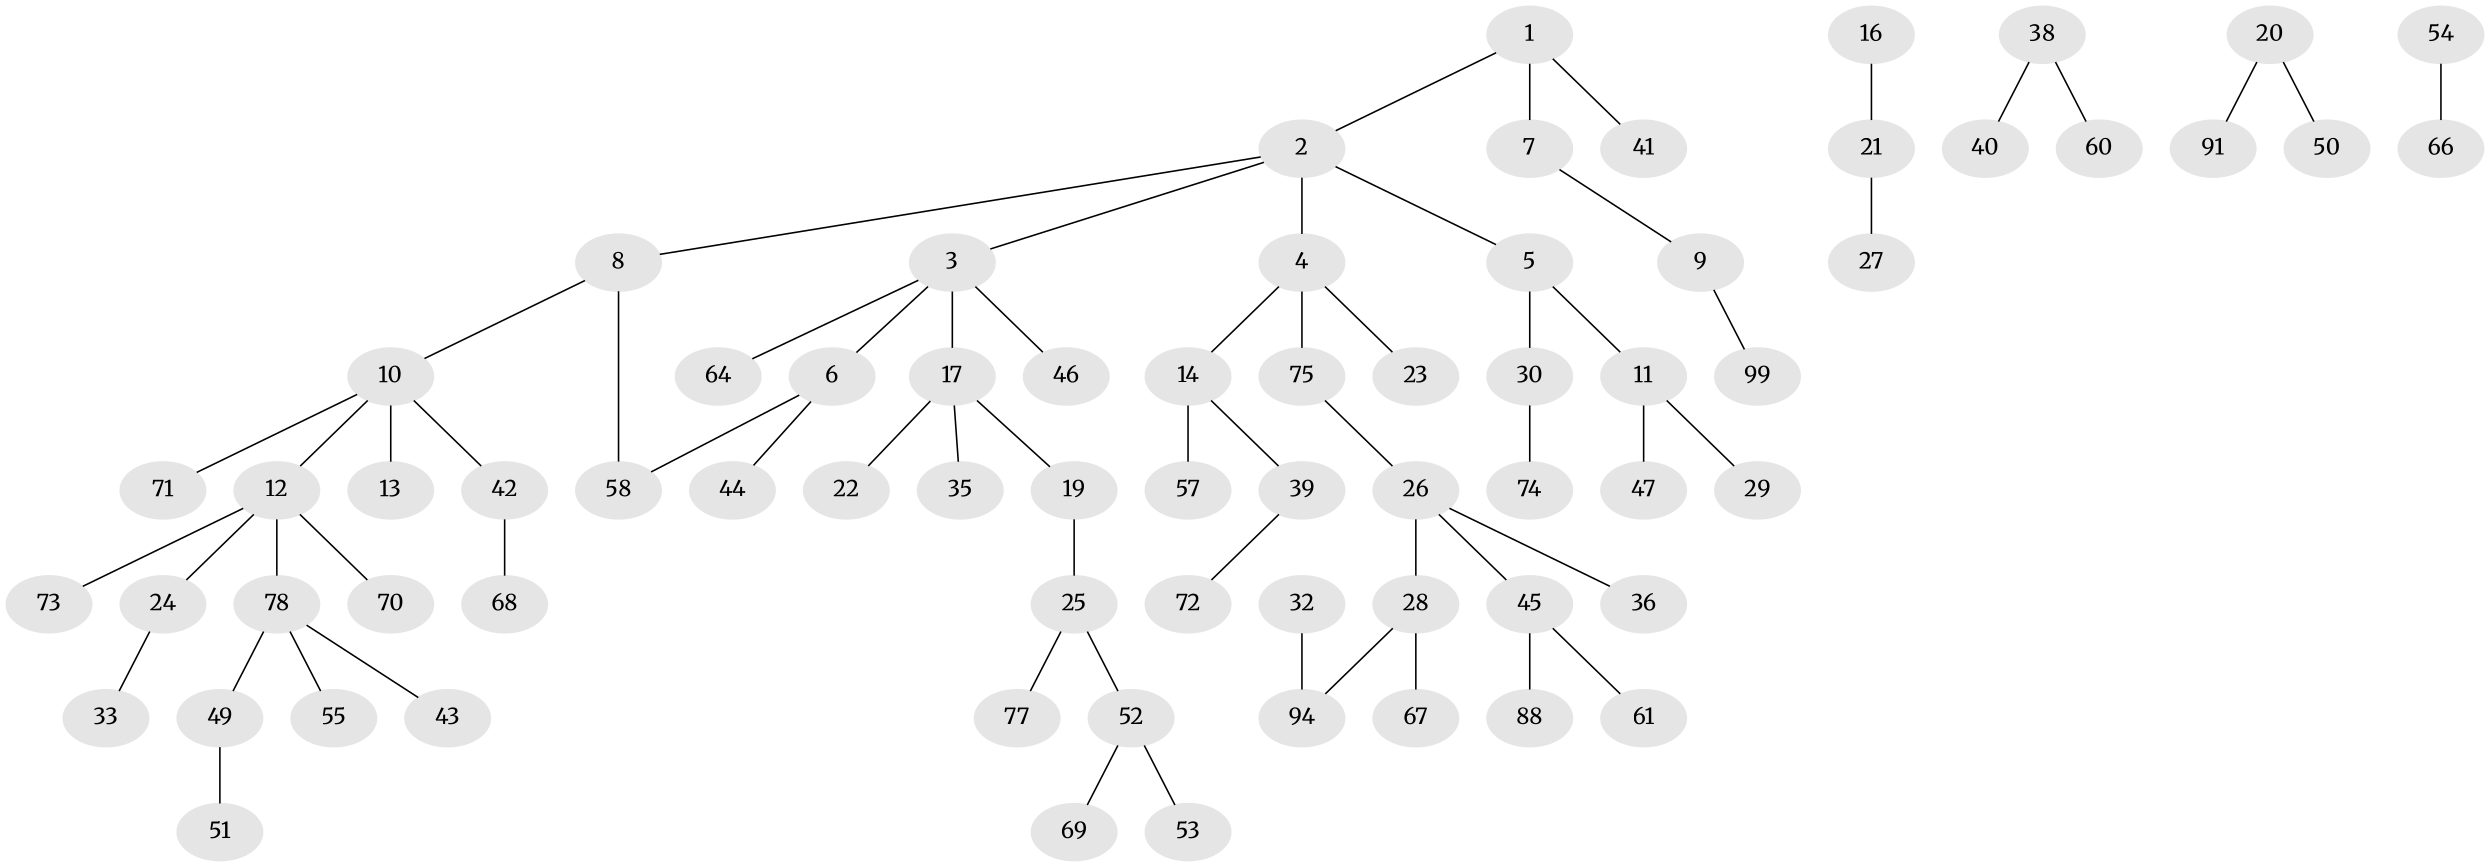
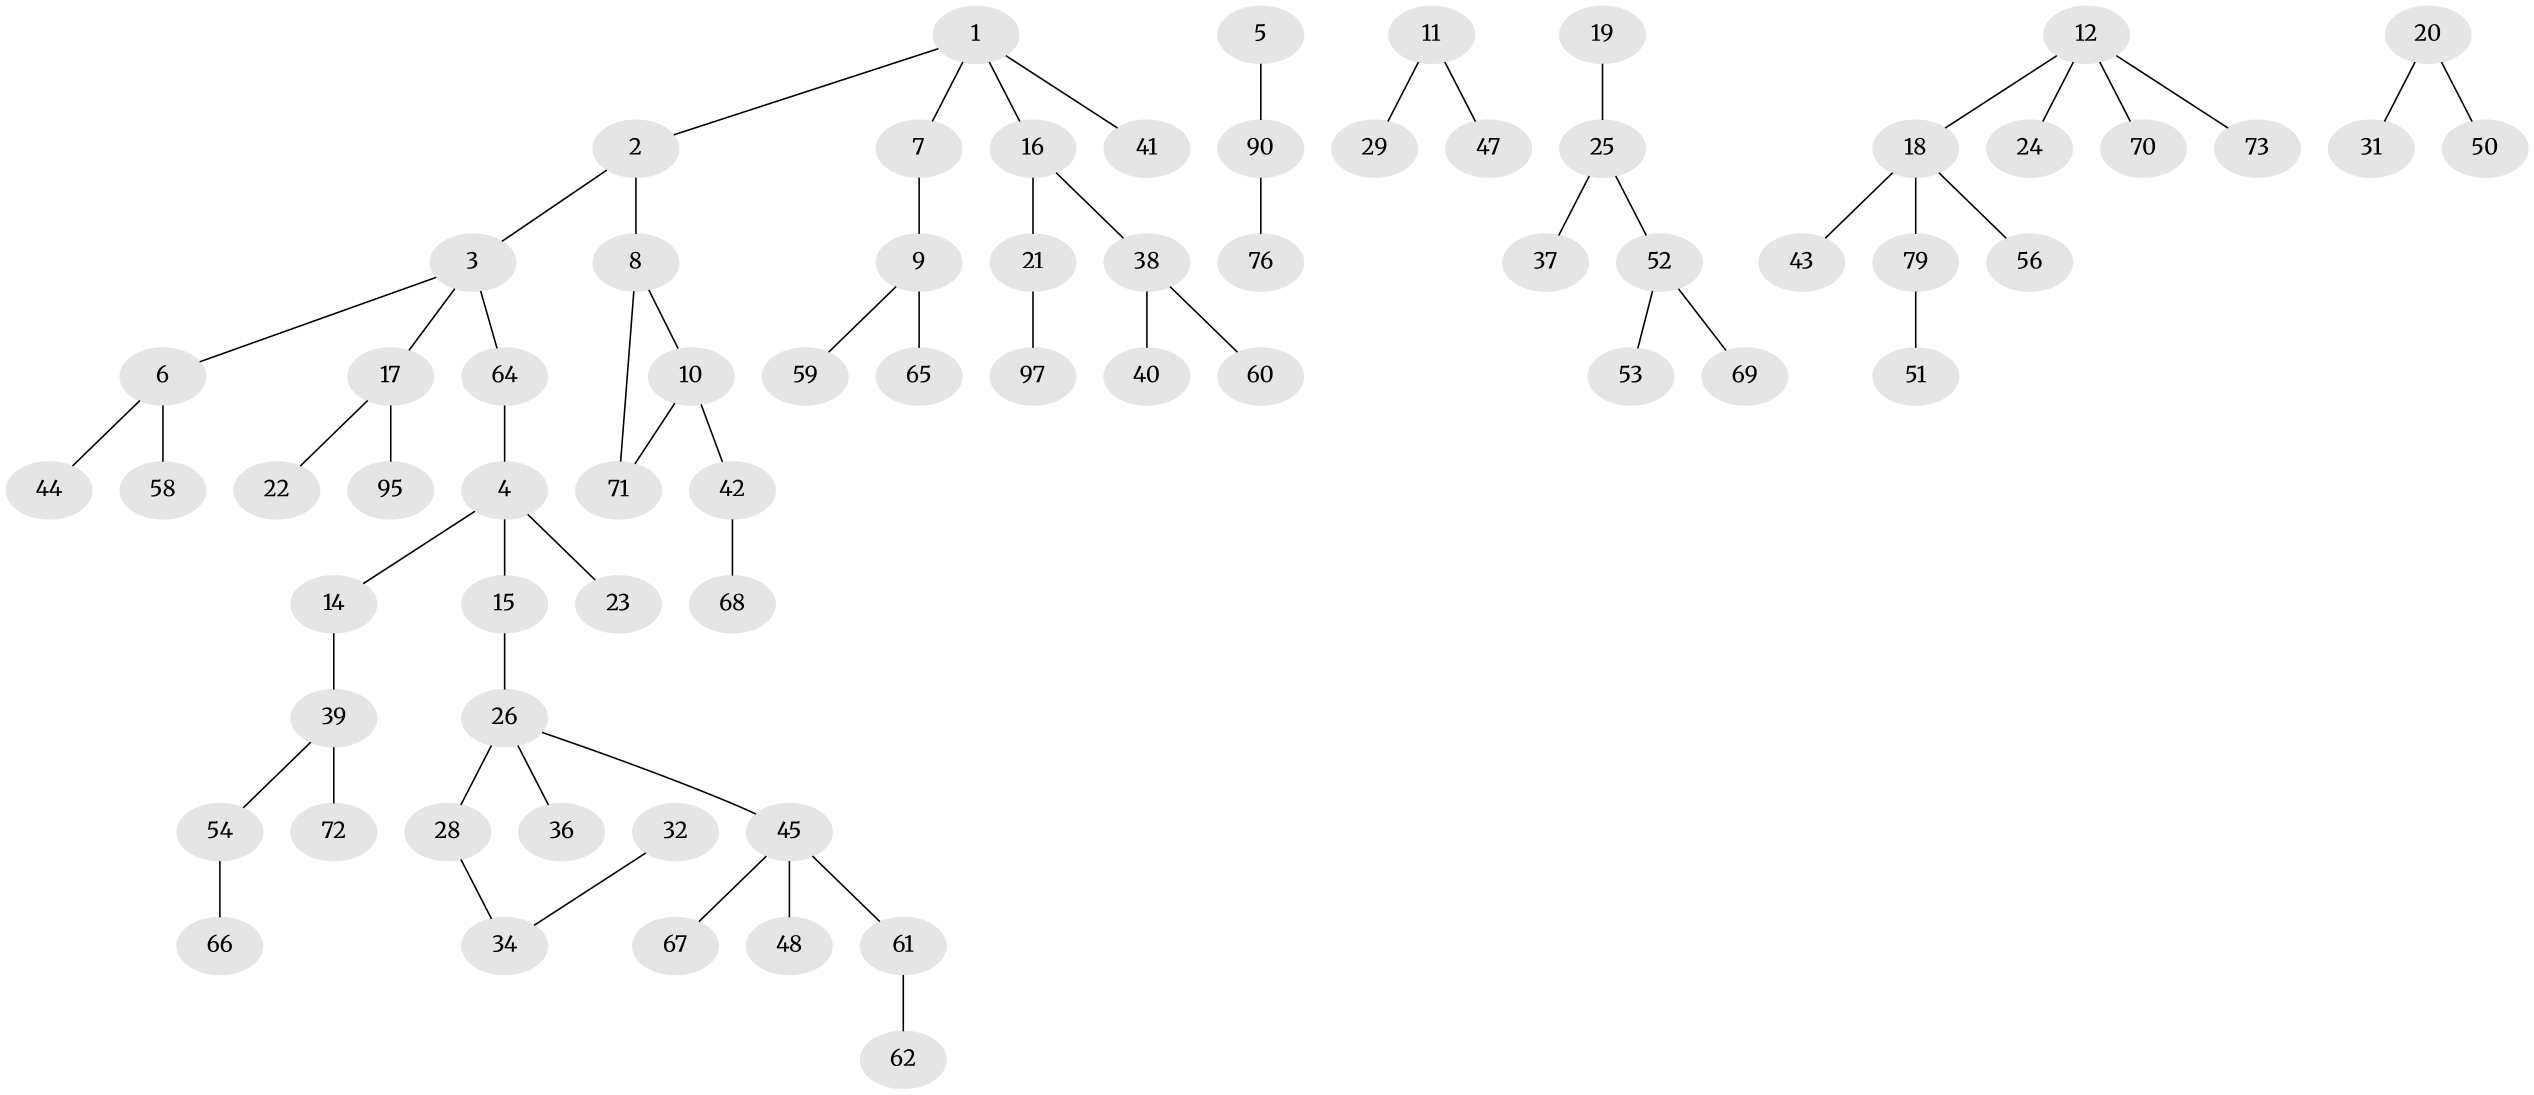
edge "1" -- "16": added
node "91": label "91" -> "31"
edge "16" -- "38": added
edge "2" -- "4": now "64" -- "4"
edge "2" -- "5": removed
node "27": label "27" -> "97"
edge "5" -- "11": removed
edge "8" -- "58": now "8" -- "71"
node "65": added
node "46": removed
node "75": label "75" -> "15"
node "30": label "30" -> "90"
node "99": label "99" -> "59"
edge "10" -- "12": removed
edge "17" -- "19": removed
node "13": removed
node "35": label "35" -> "95"
node "57": removed
node "74": label "74" -> "76"
node "78": label "78" -> "18"
edge "28" -- "67": now "45" -- "67"
node "33": removed
node "49": label "49" -> "79"
node "55": label "55" -> "56"
node "77": label "77" -> "37"
node "94": label "94" -> "34"
node "88": label "88" -> "48"
edge "39" -- "54": added
node "62": added
